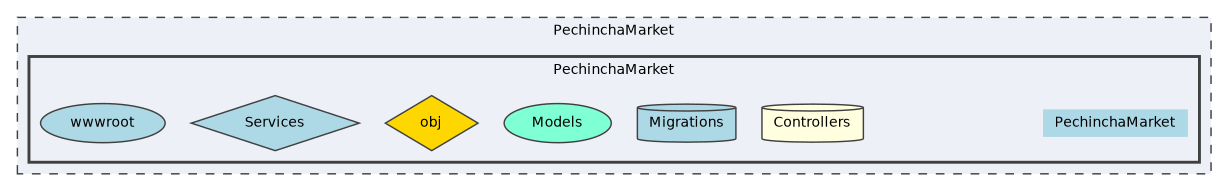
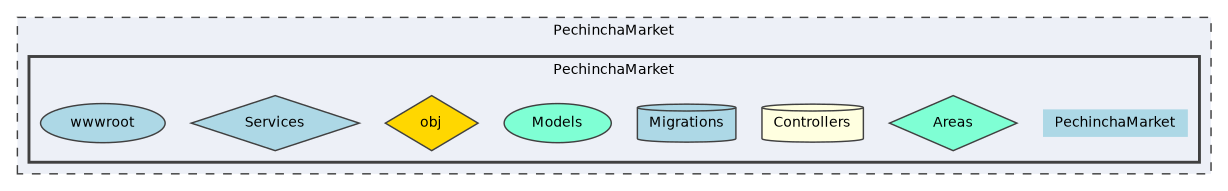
node "Areas": added
